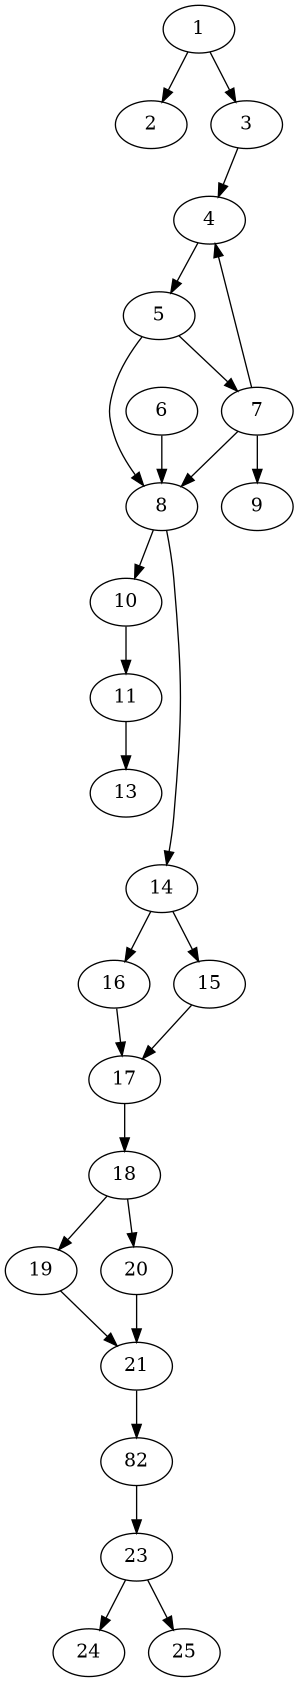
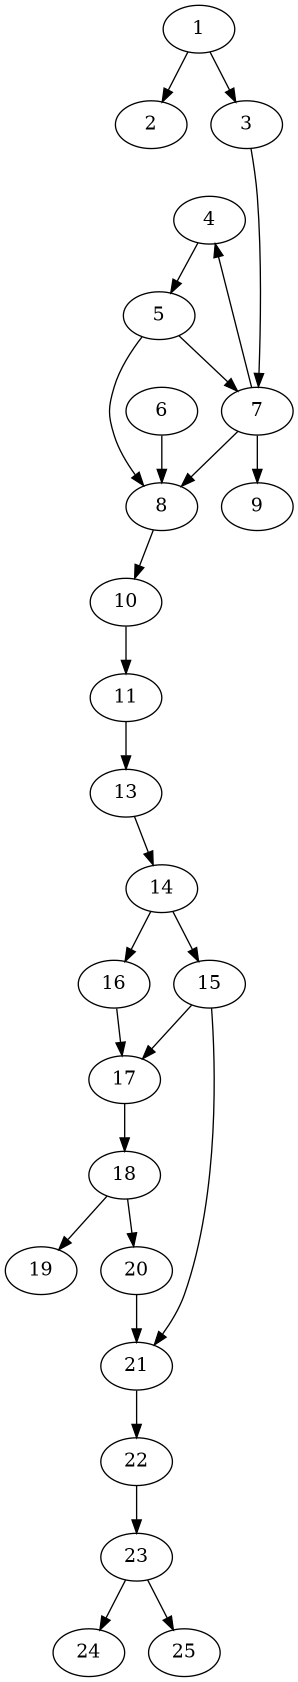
edge "3" -> "4": now "3" -> "7"
edge "8" -> "14": now "13" -> "14"
edge "19" -> "21": now "15" -> "21"
node "82": label "82" -> "22"
